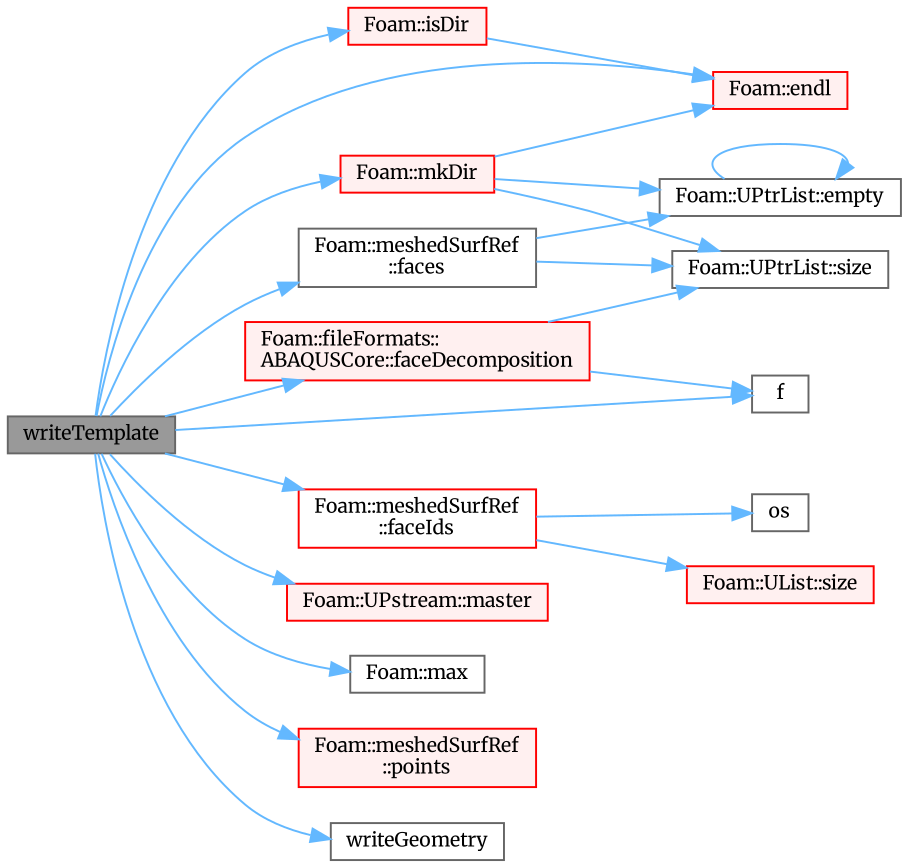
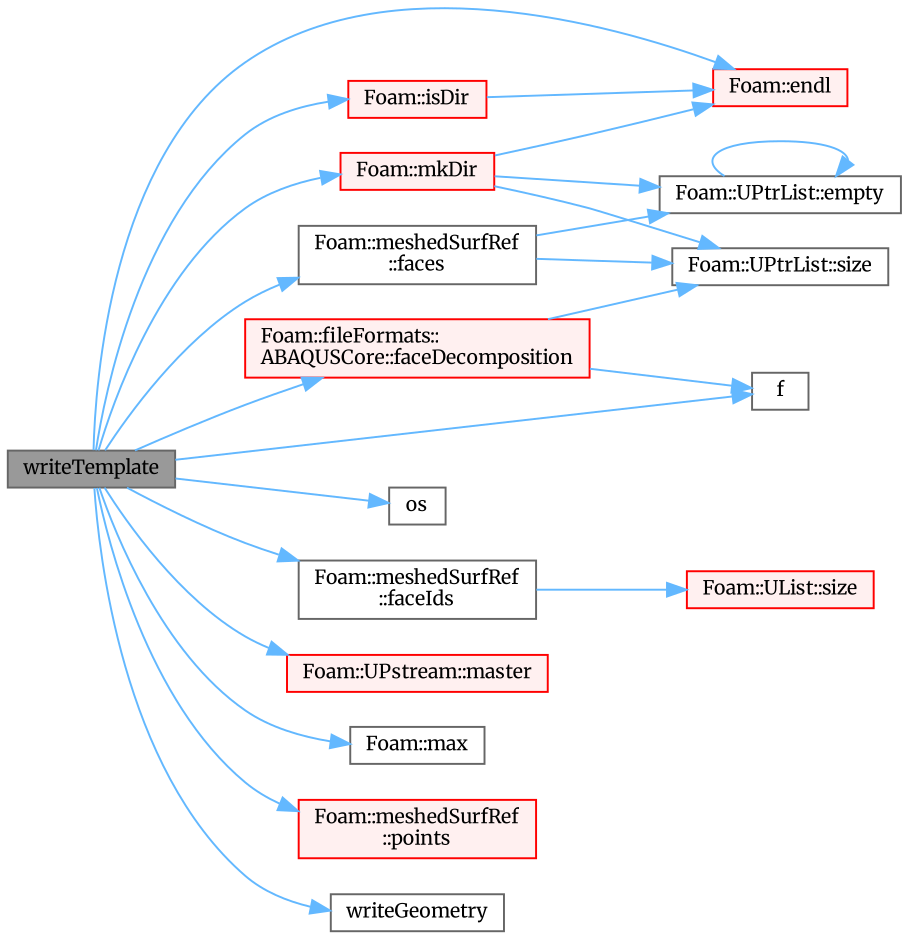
edge "Foam::meshedSurfRef ::faceIds" -> "os": now "writeTemplate" -> "os"
node "Foam::meshedSurfRef ::faceIds": color red -> grey40
